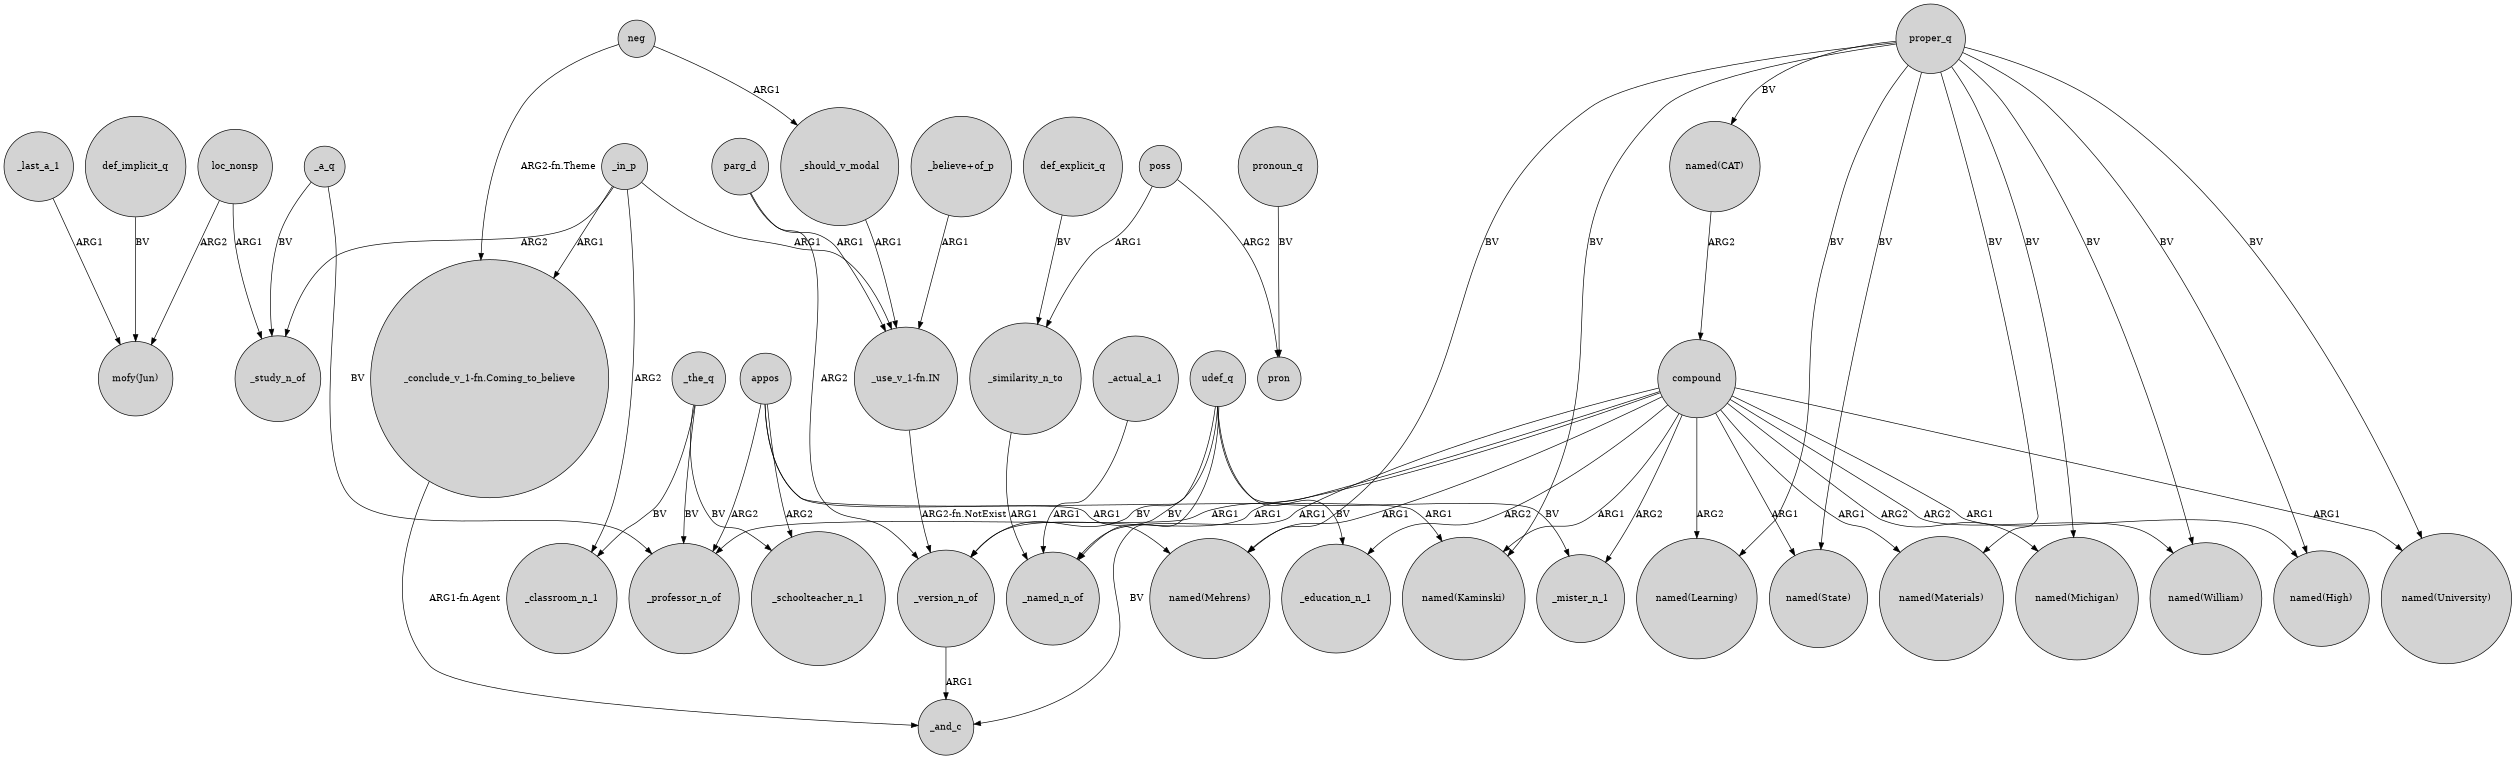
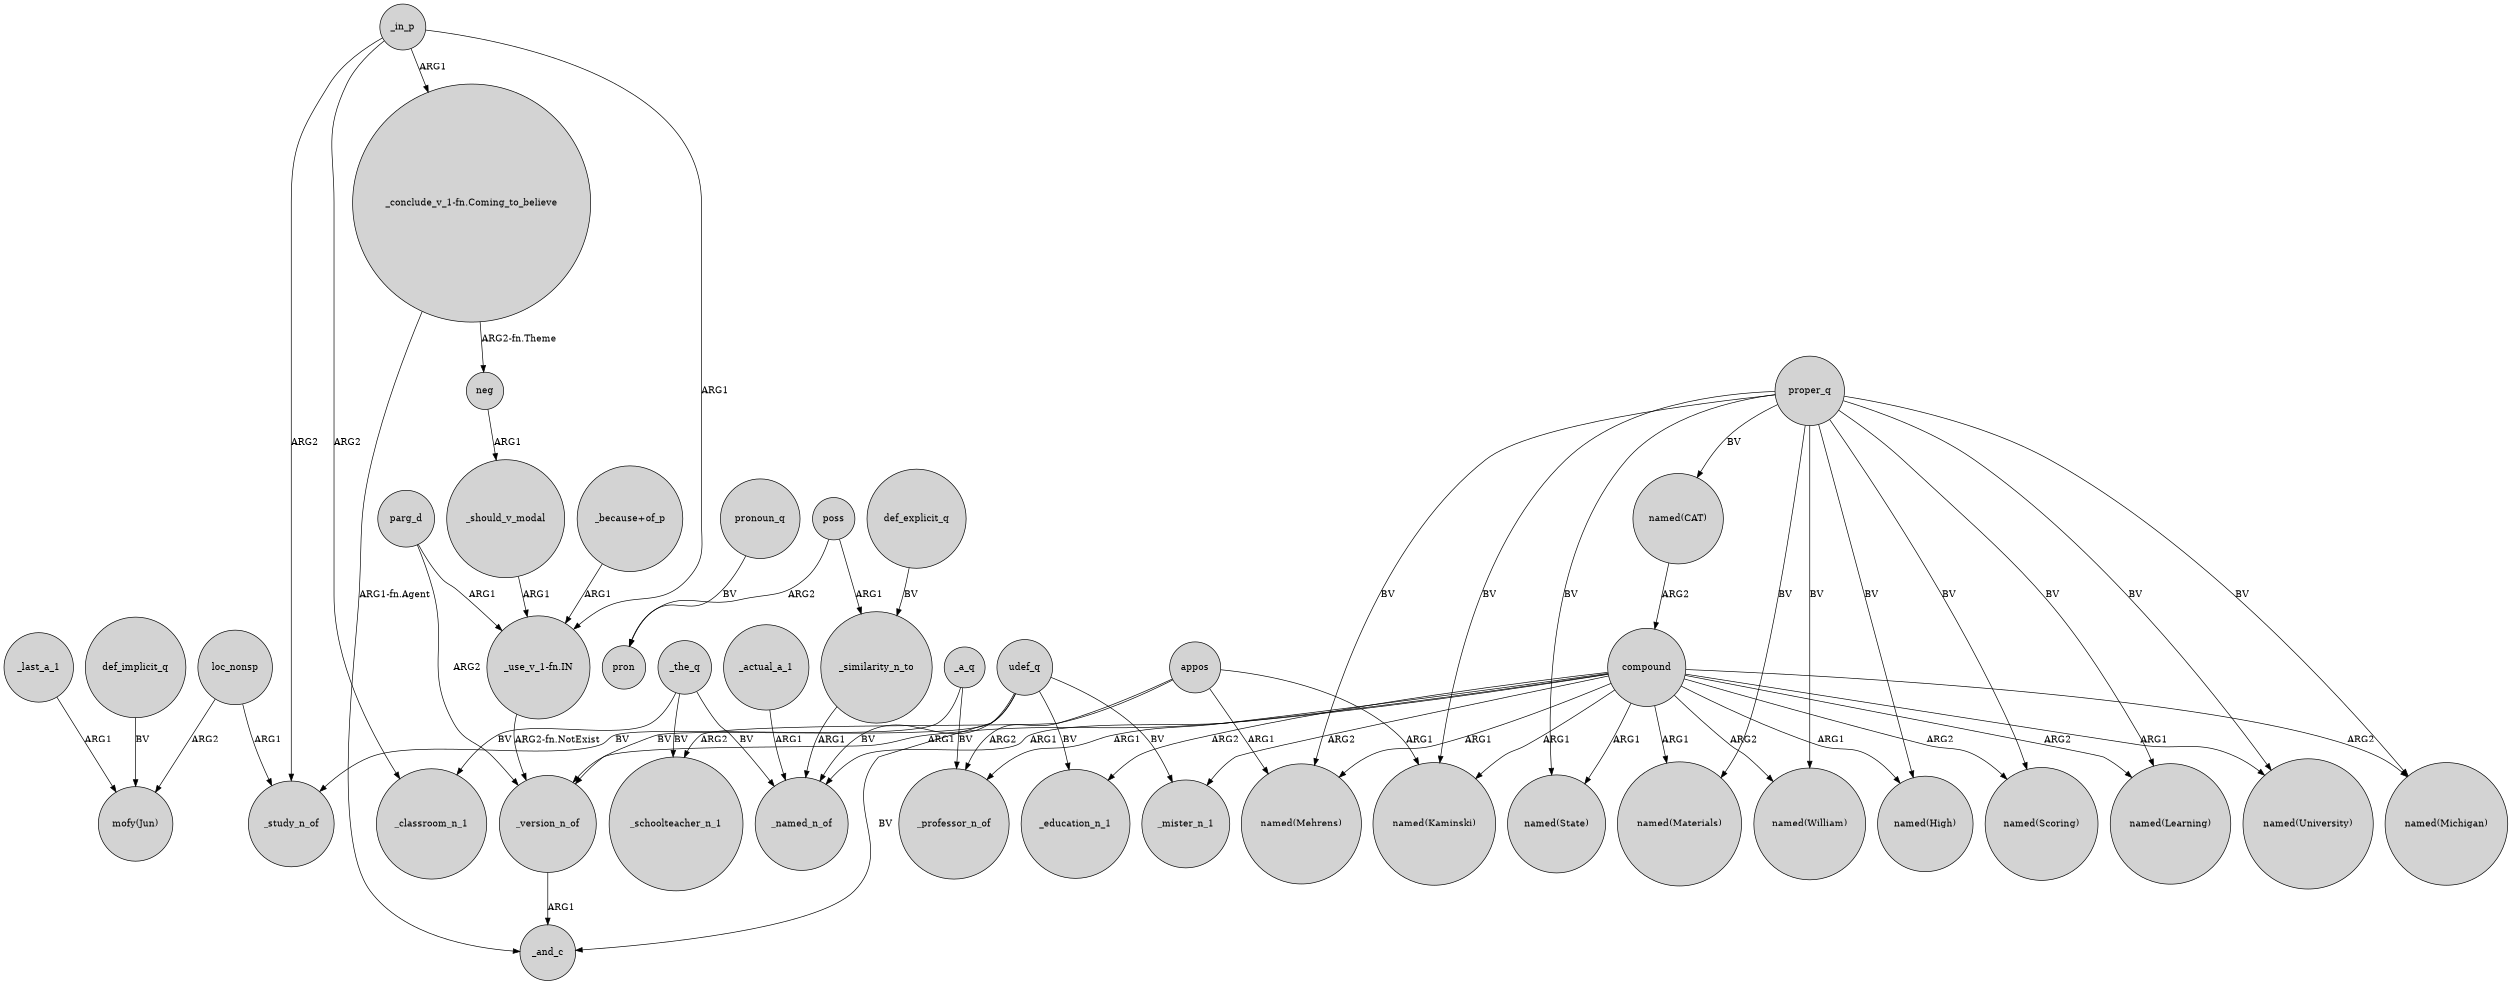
edge "neg" -> "_conclude_v_1-fn.Coming_to_believe": reversed
node "_believe+of_p": label "_believe+of_p" -> "_because+of_p"
edge "_the_q" -> "_professor_n_of": now "_the_q" -> "_named_n_of"
node "named(Scoring)": added
